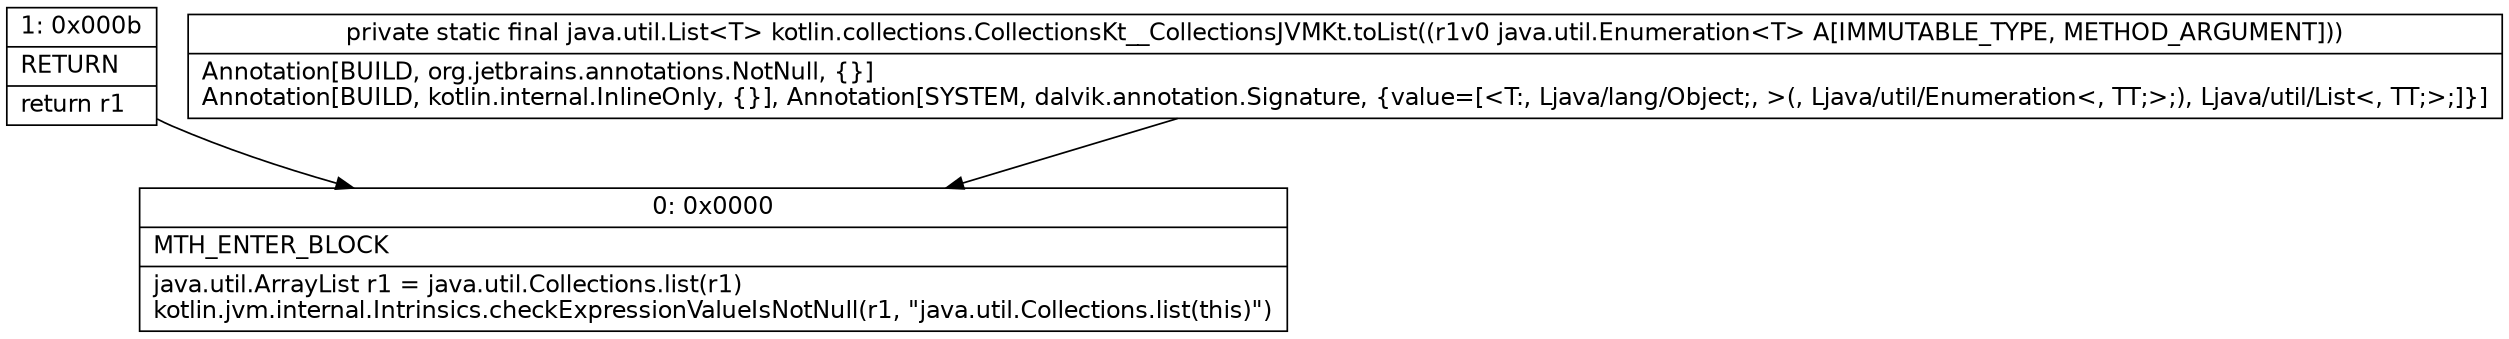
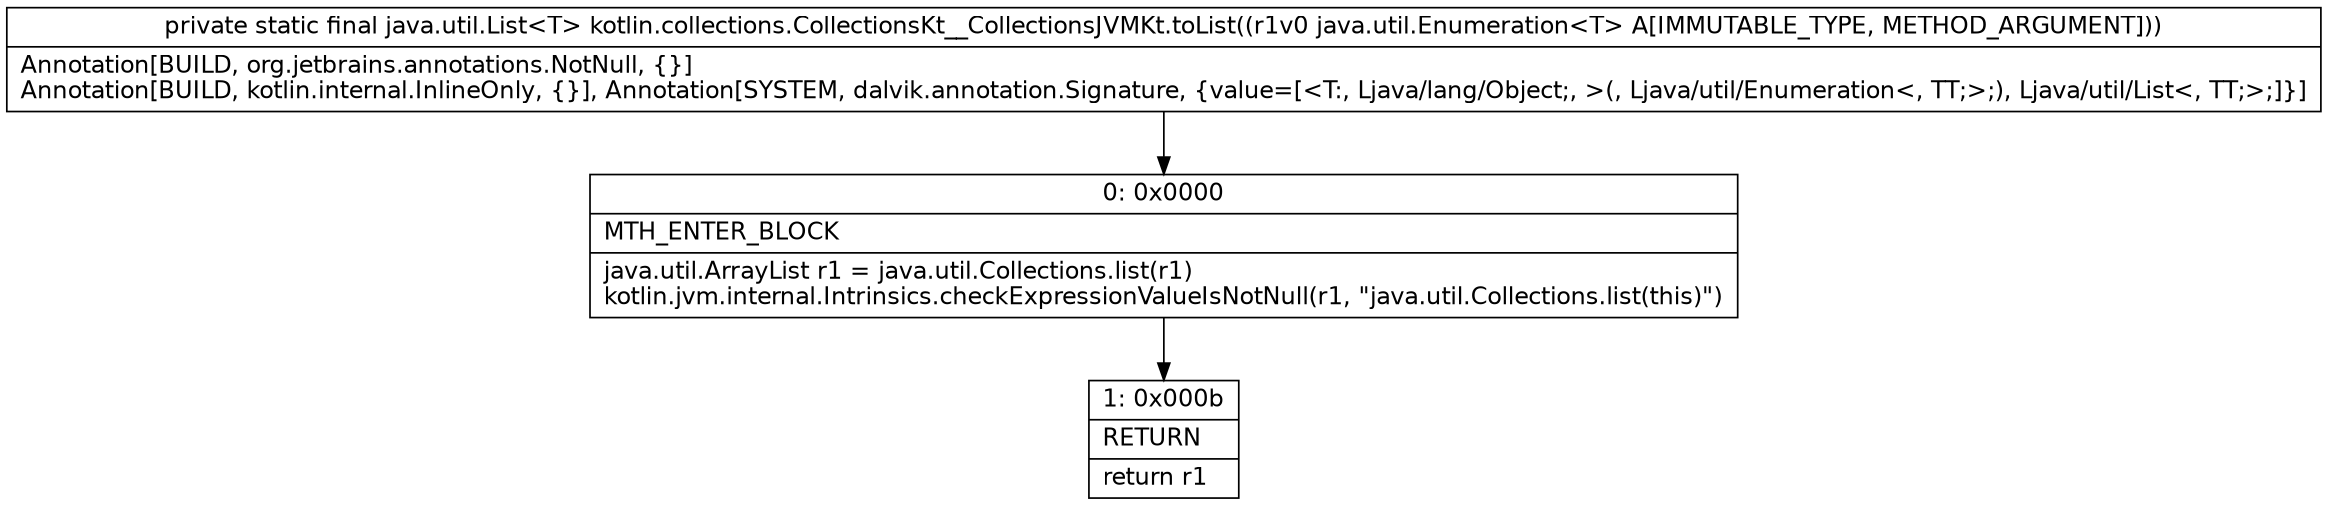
edge "1: 0x000b" -> "0: 0x0000": reversed
